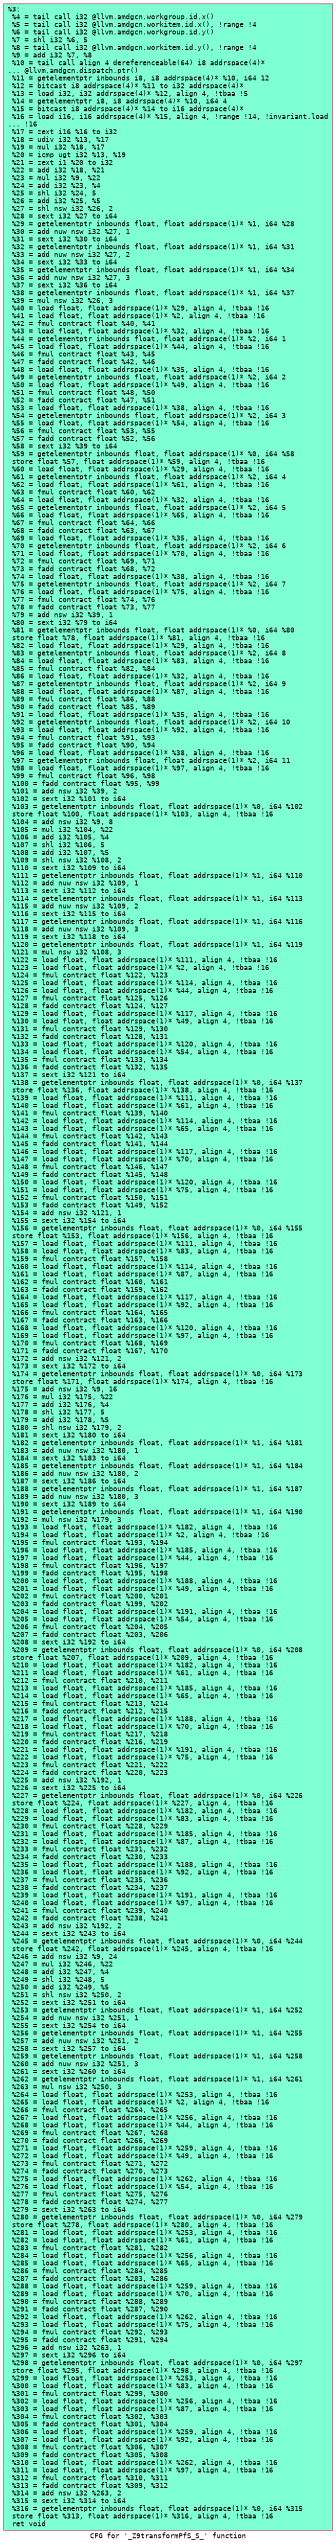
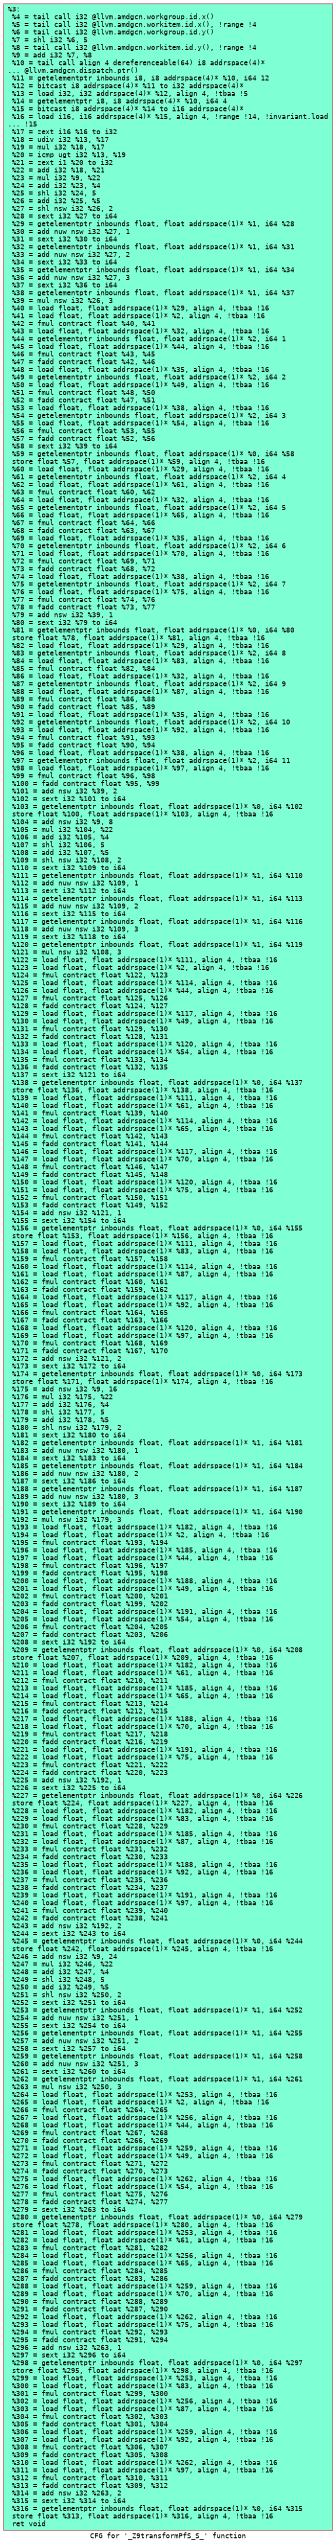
node "%3:": text "... !16" -> "... !15"
